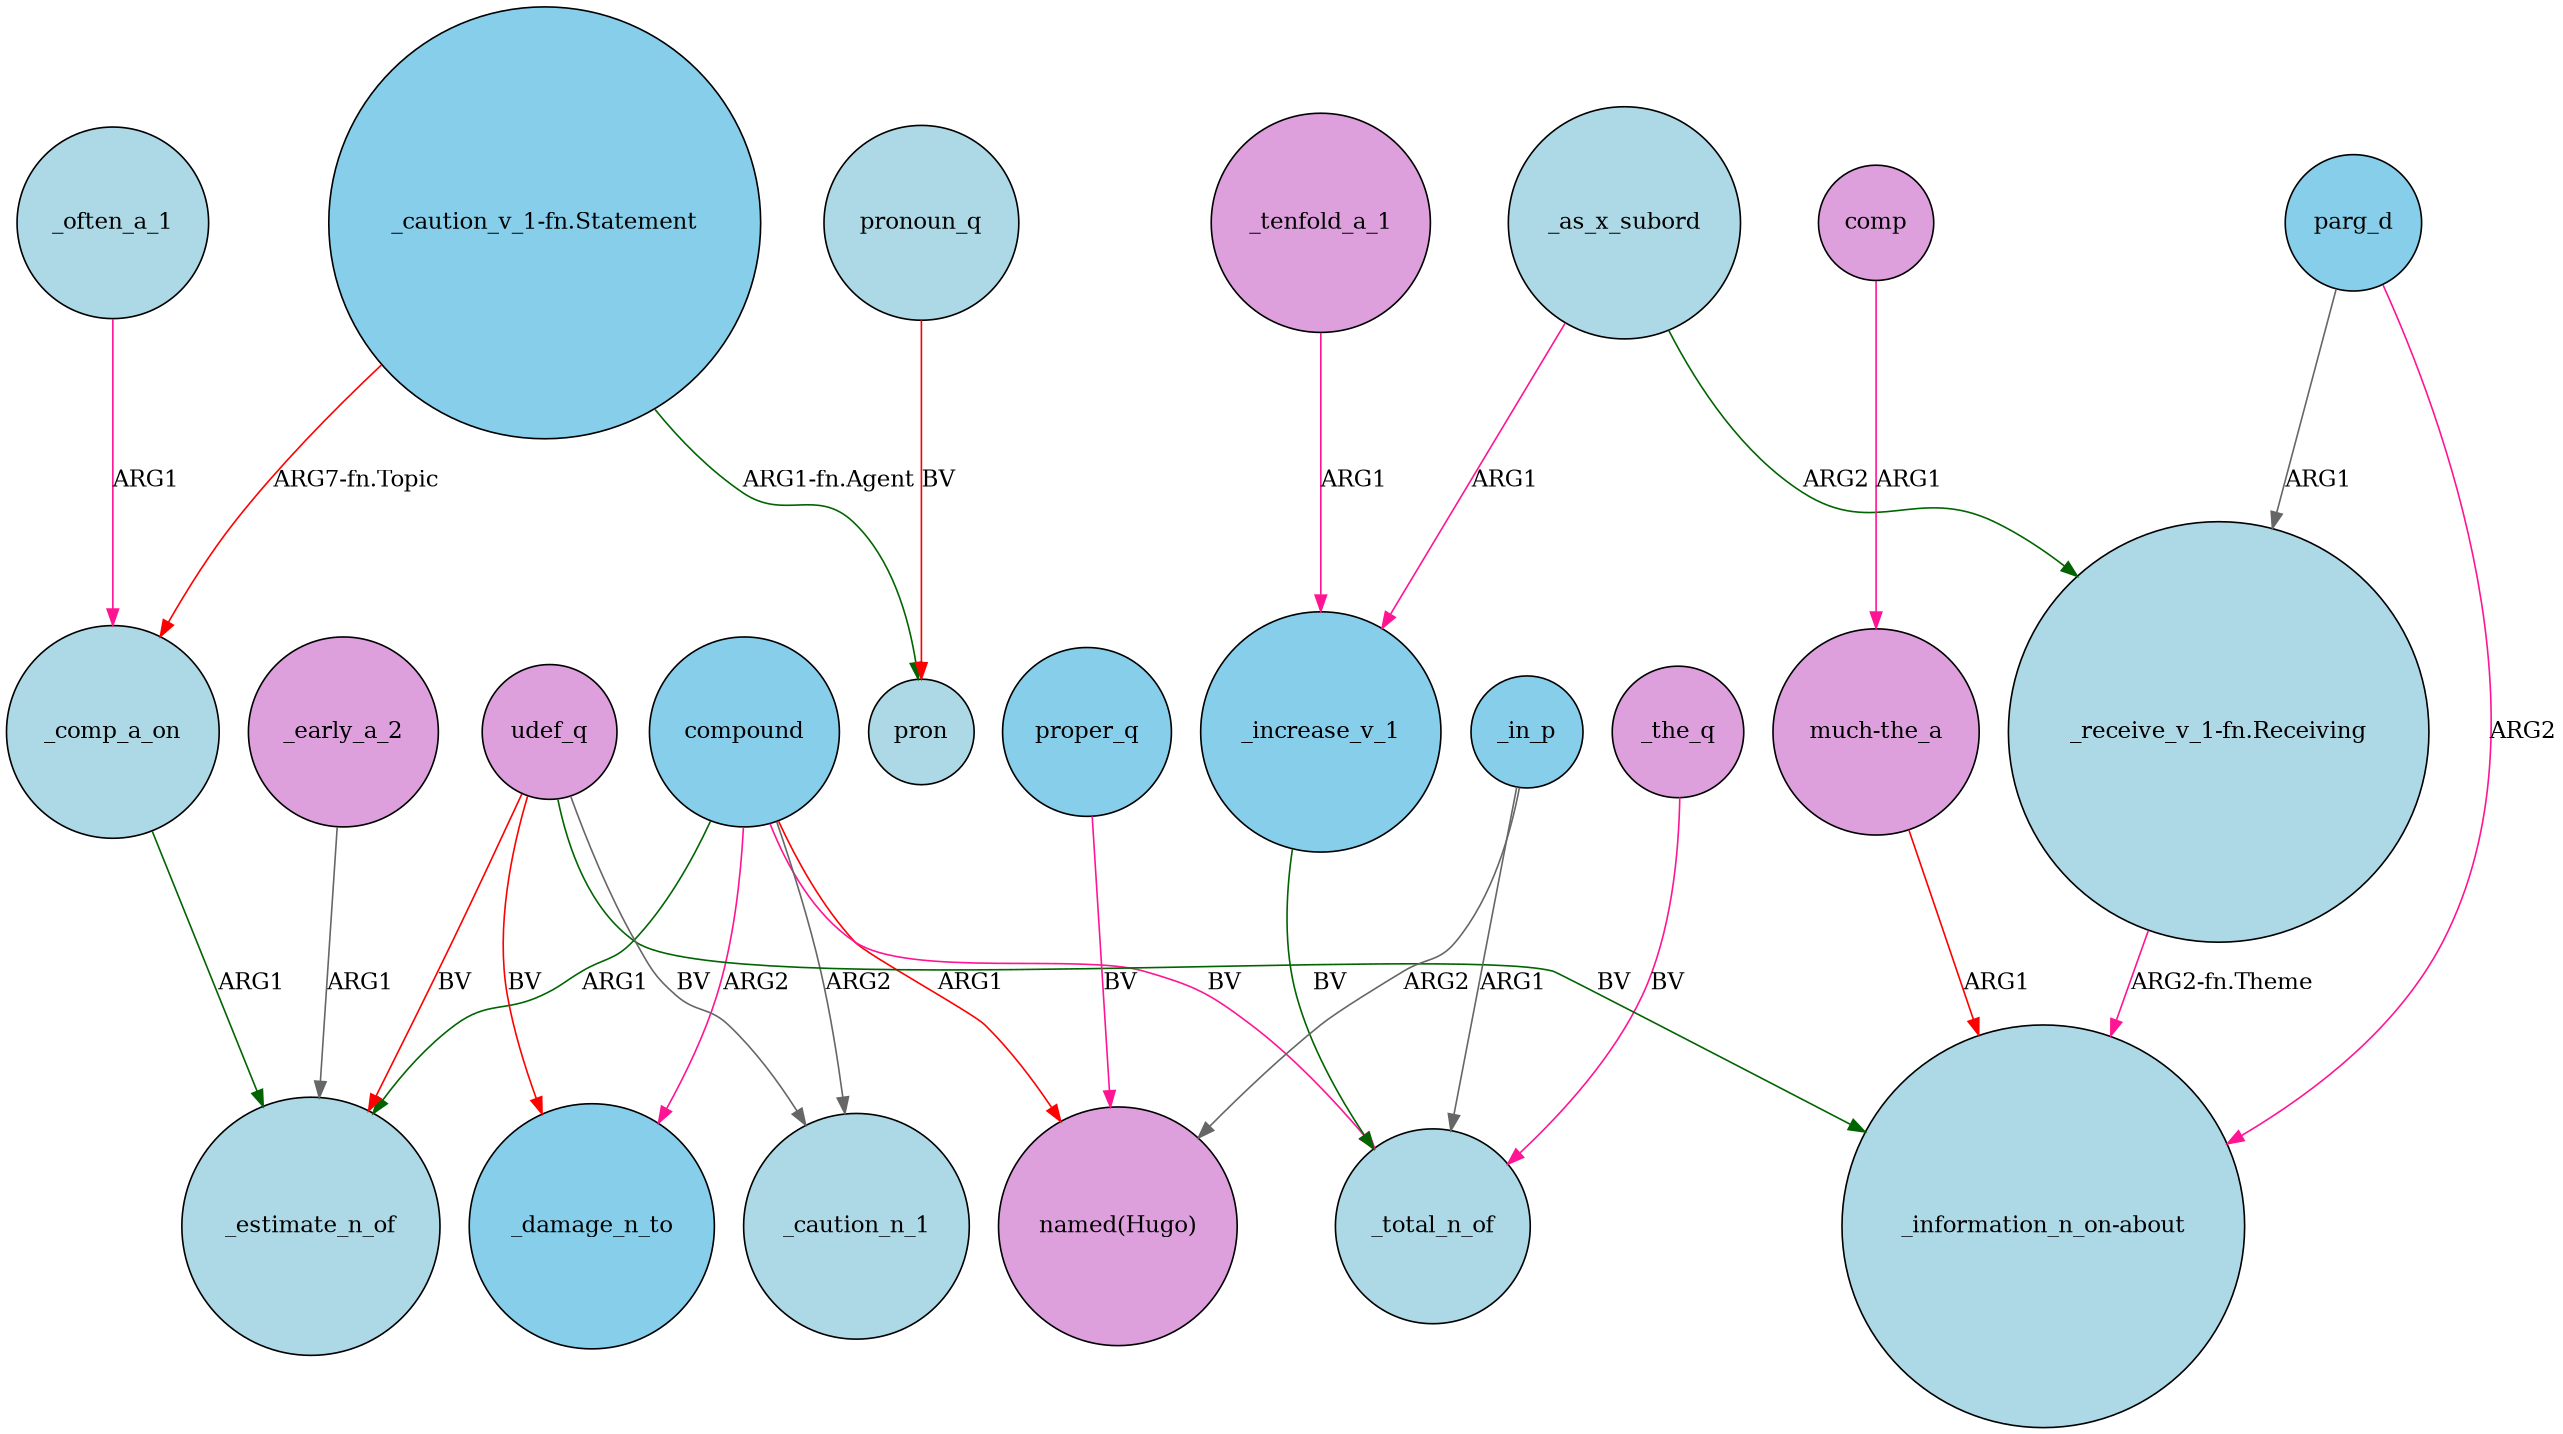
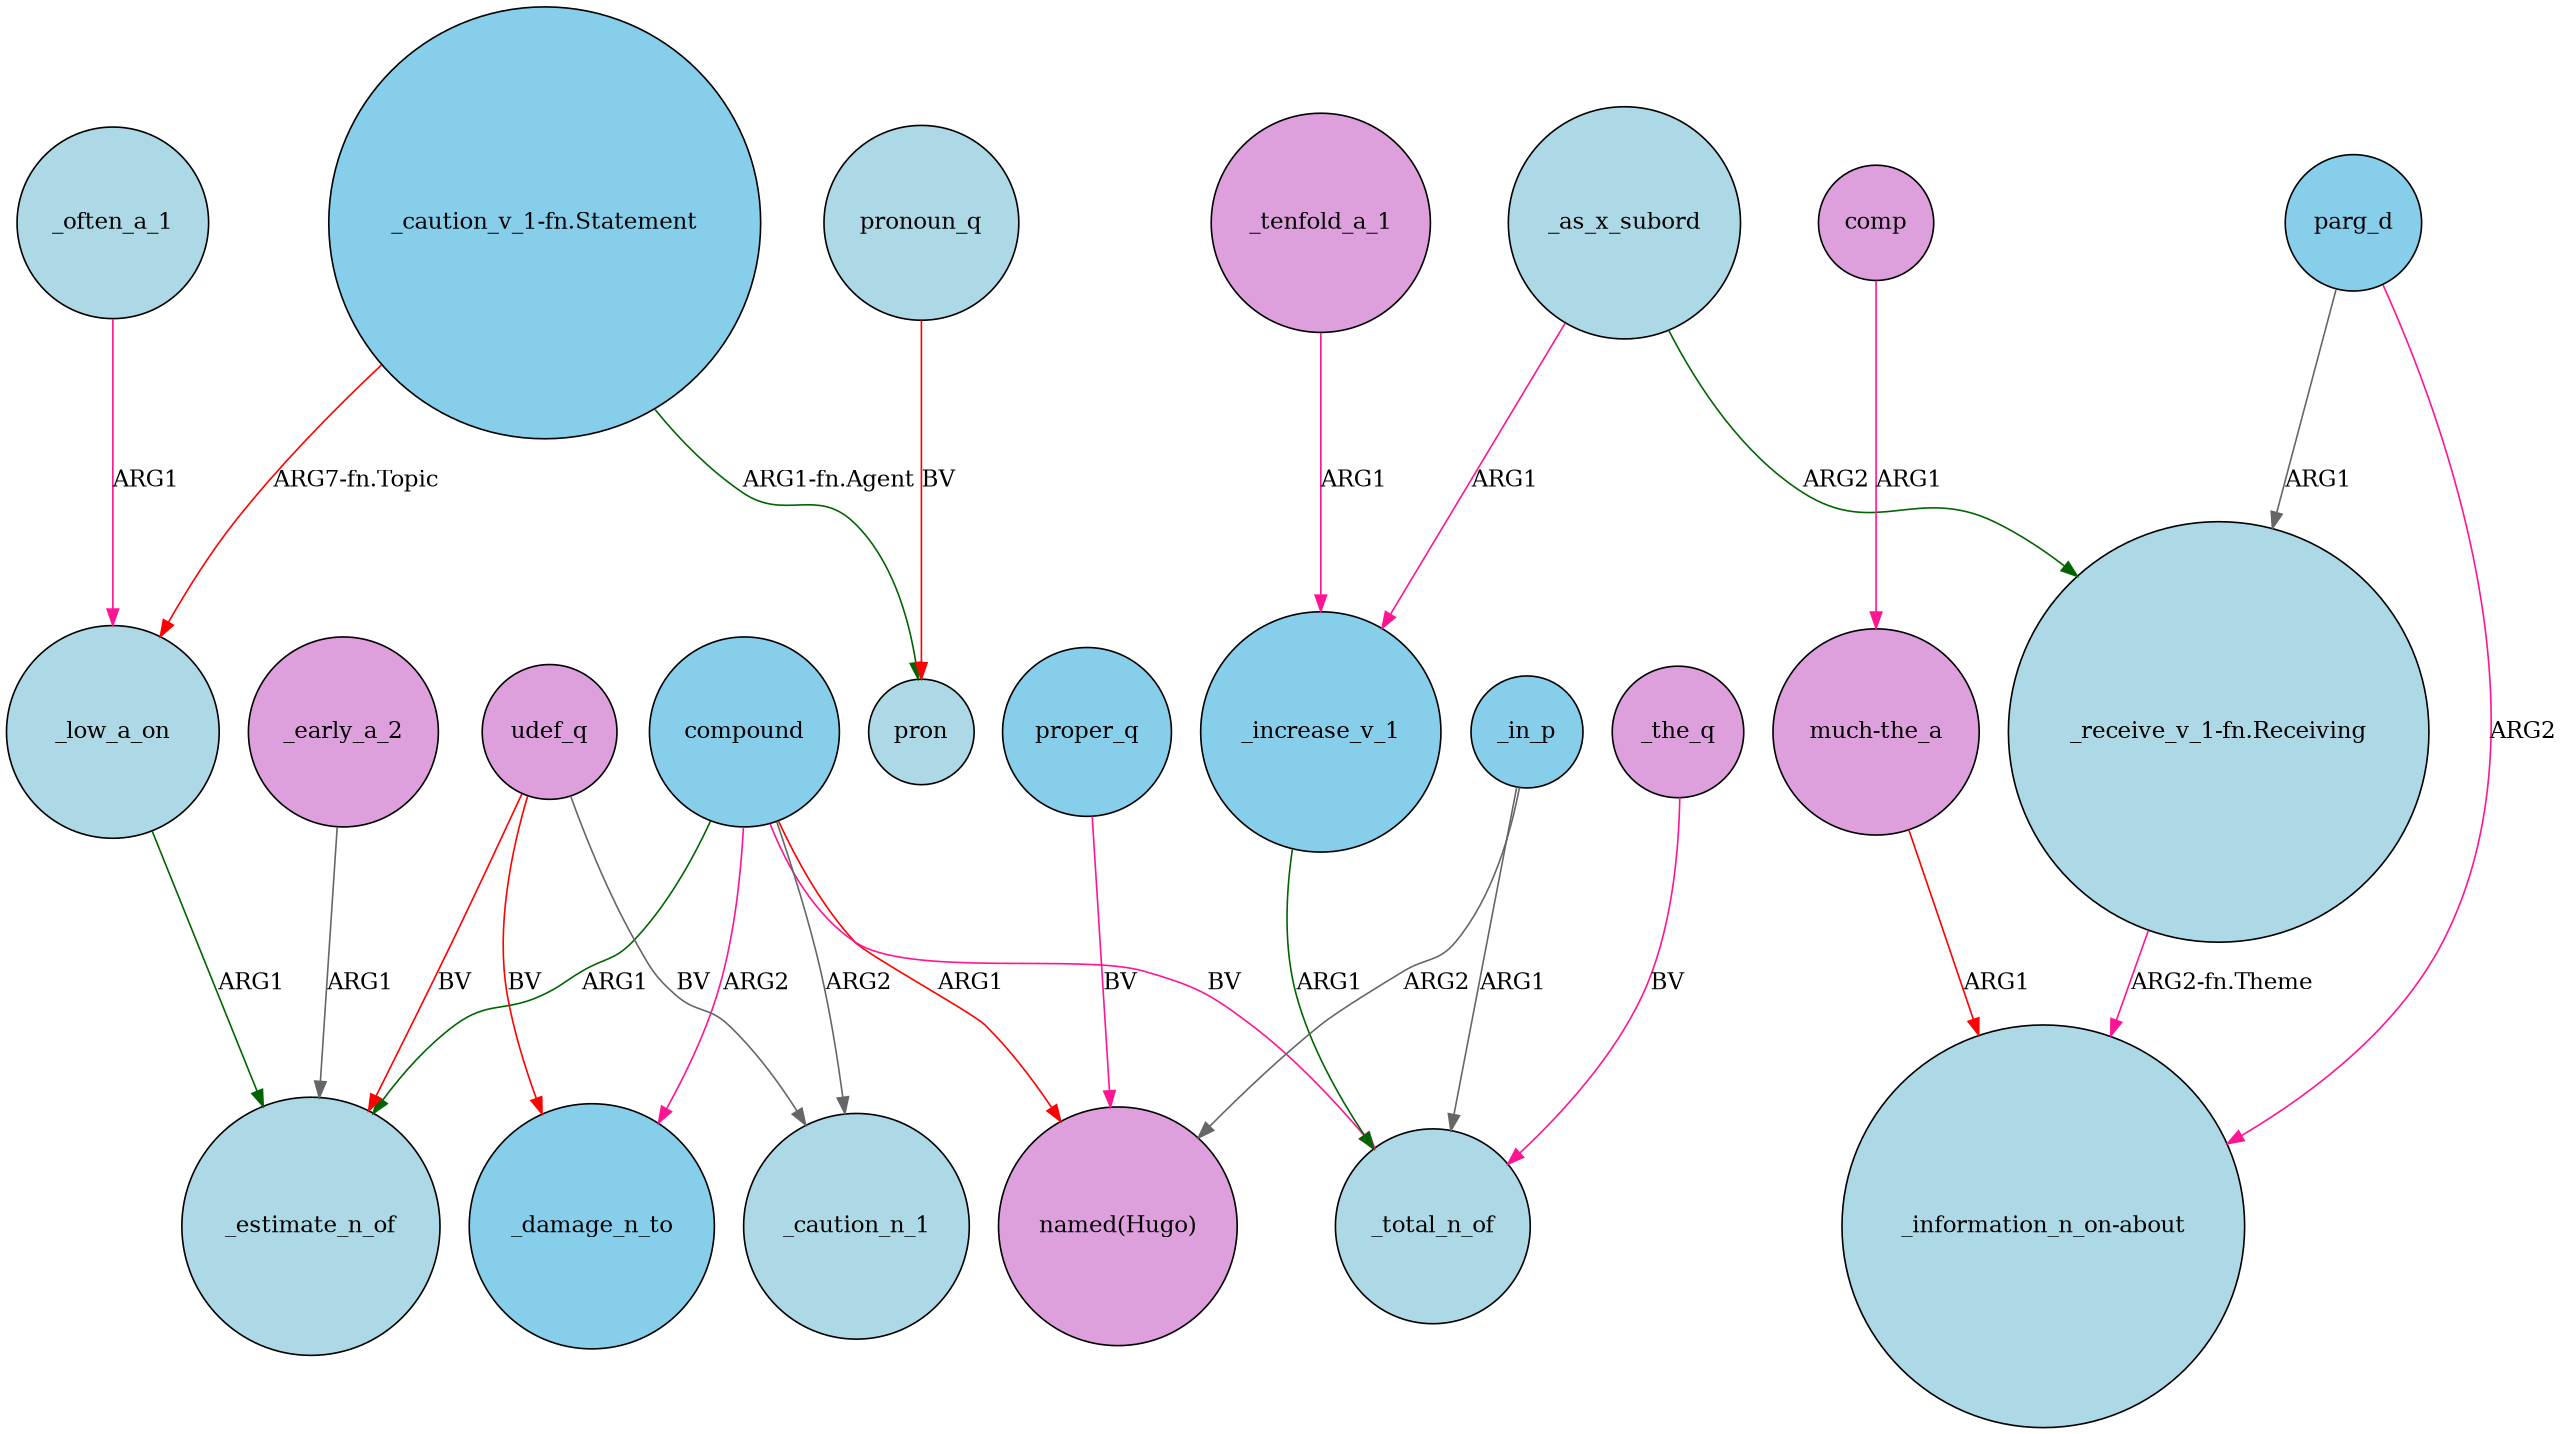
node "_comp_a_on": label "_comp_a_on" -> "_low_a_on"
edge "udef_q" -> "_information_n_on-about": removed, label "BV"
edge "_increase_v_1" -> "_total_n_of": label "BV" -> "ARG1"
